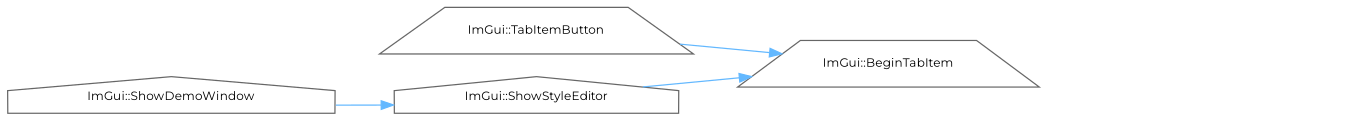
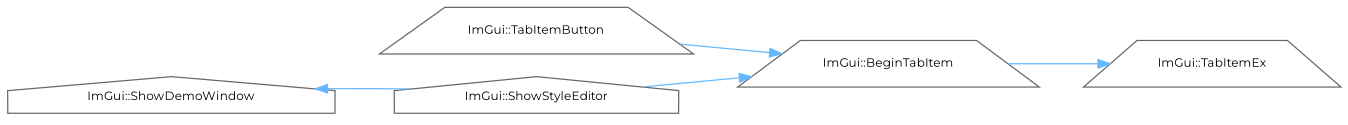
node "ImGui::TabItemEx": added
edge "ImGui::ShowDemoWindow" -> "ImGui::ShowStyleEditor": reversed
